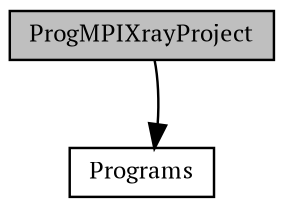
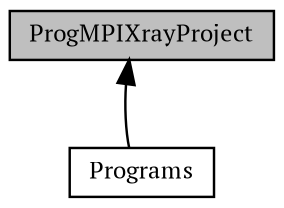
edge "ProgMPIXrayProject" -> "Programs": reversed
